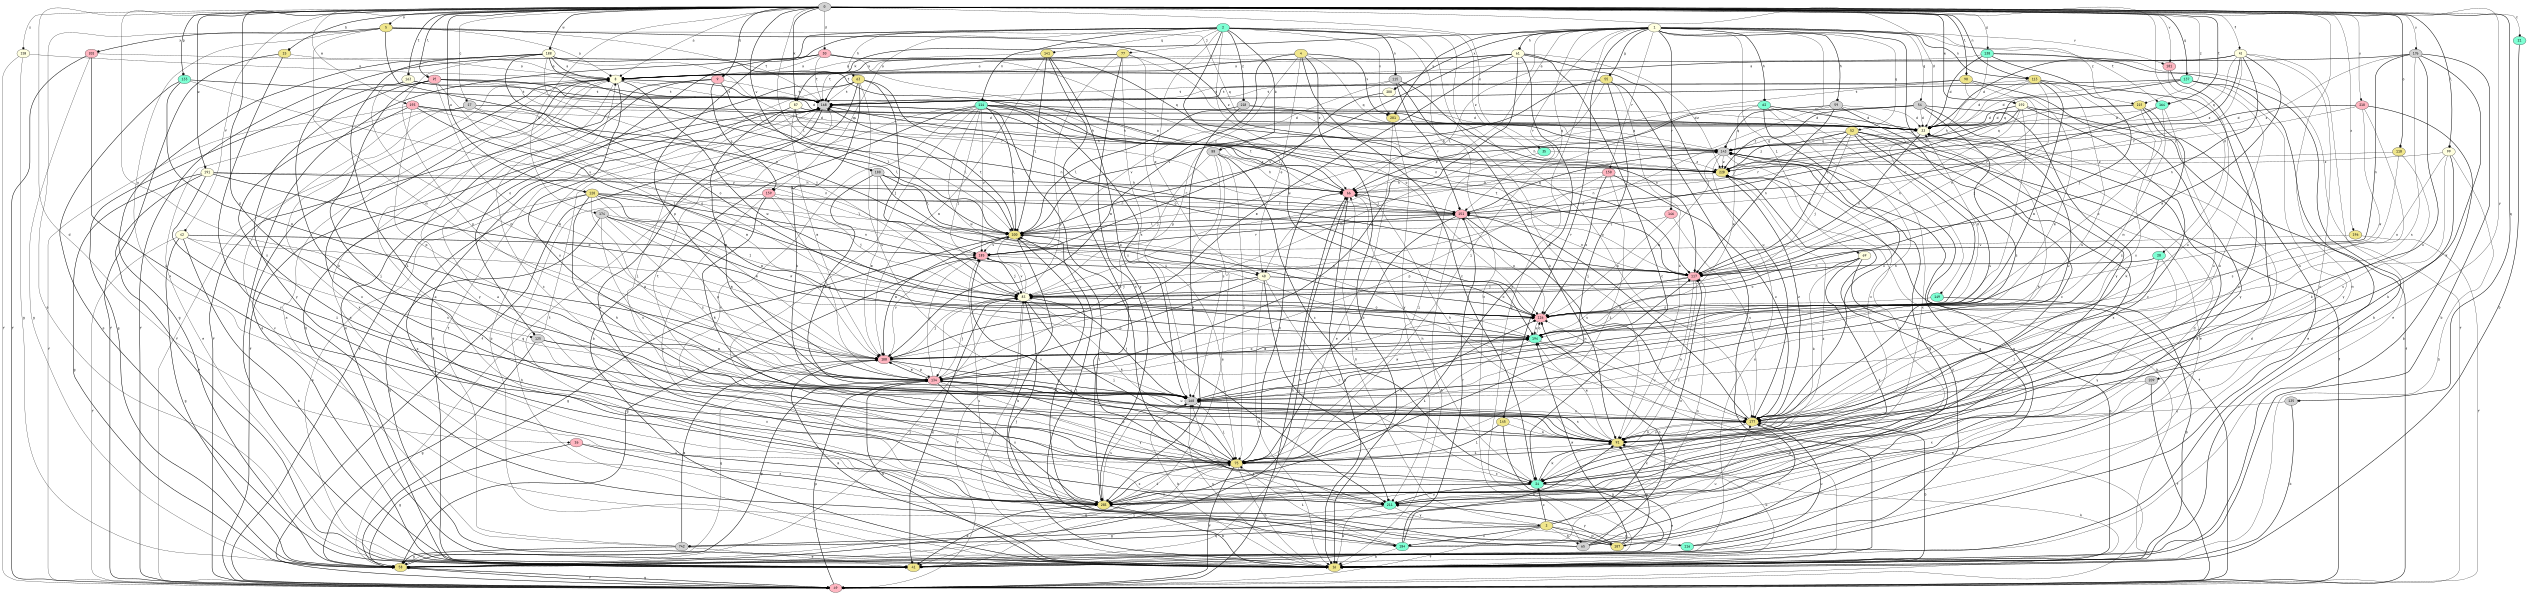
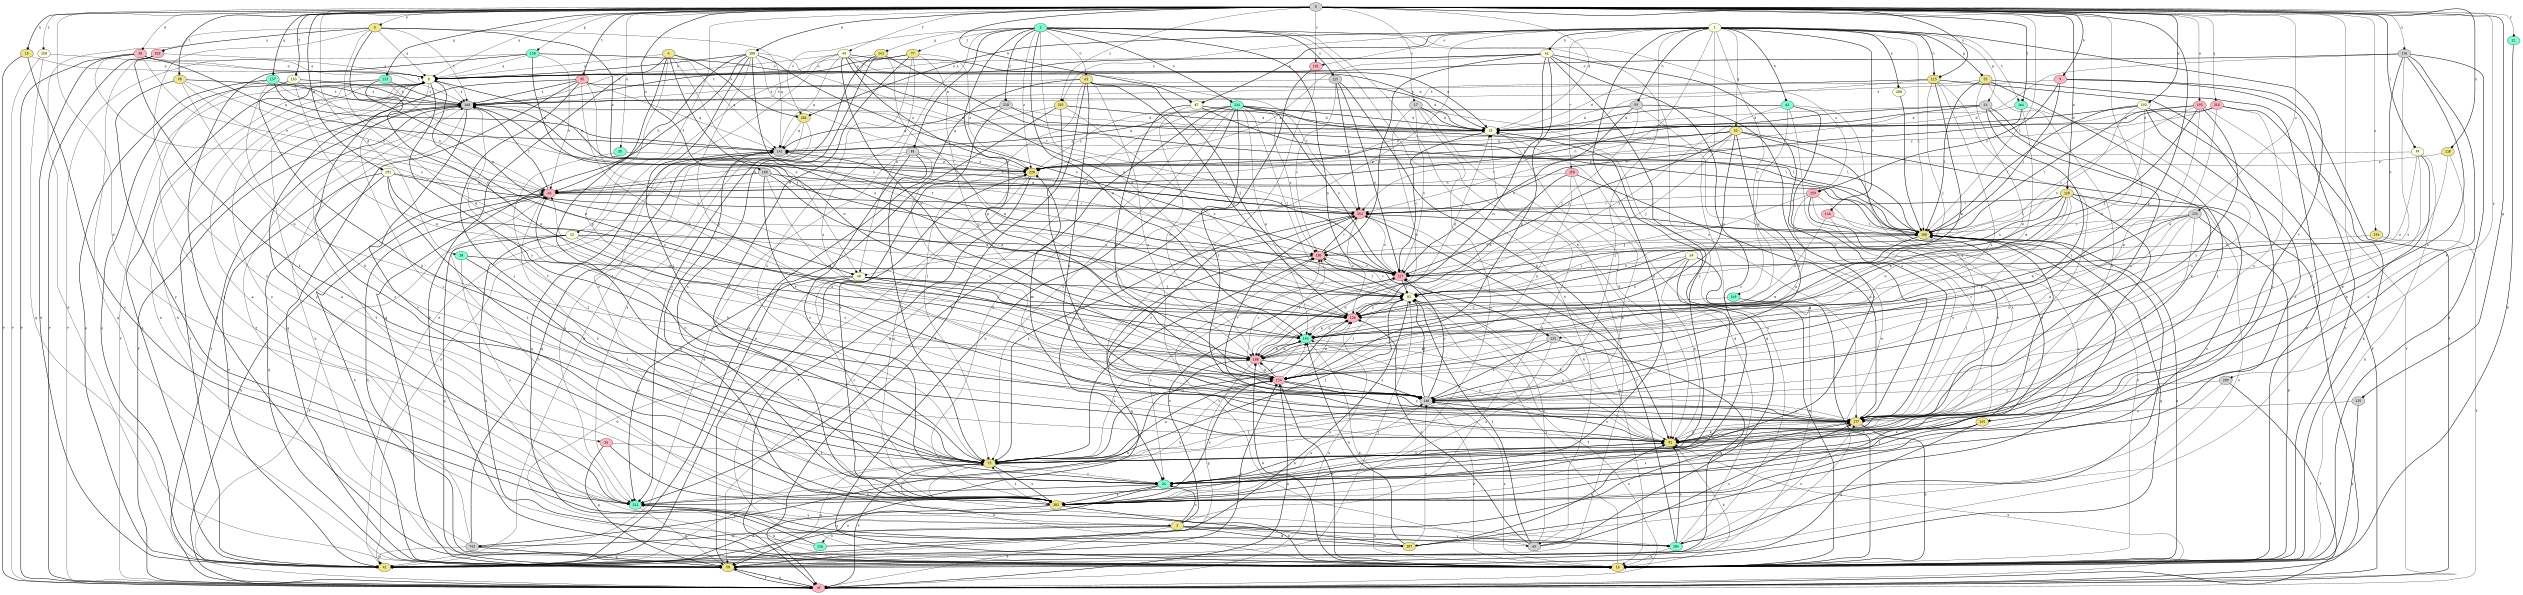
edge "1" -> "69": removed, label "i"
edge "88" -> "75": style solid -> bold
edge "184" -> "117": now "65" -> "117"
